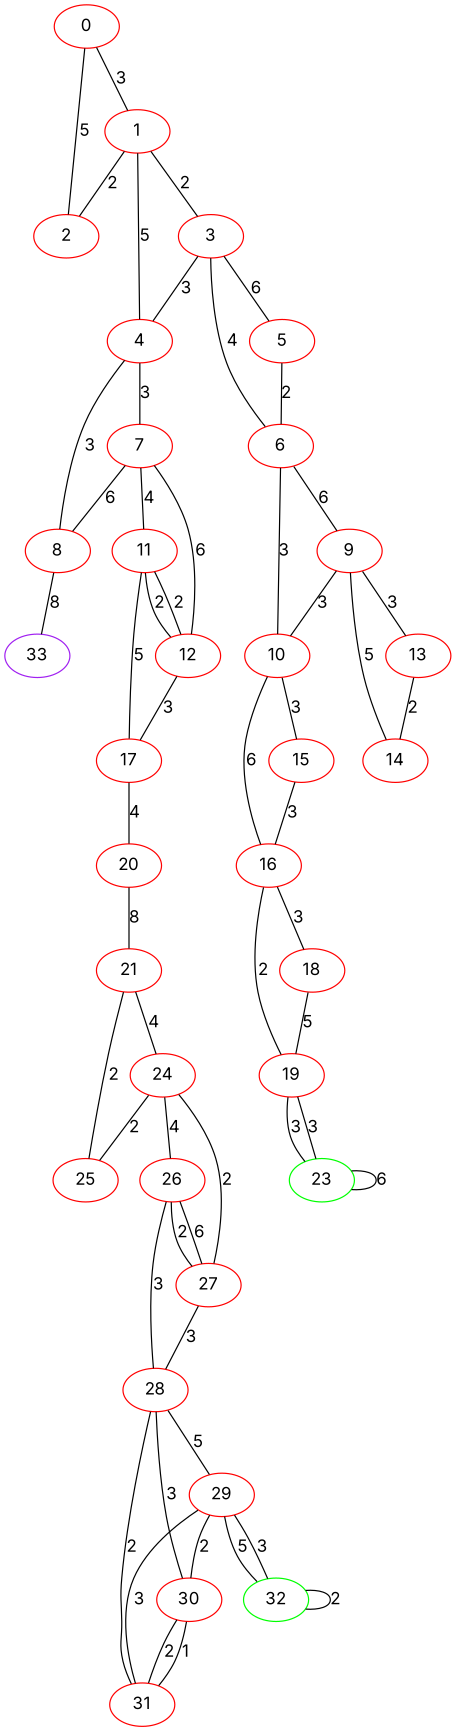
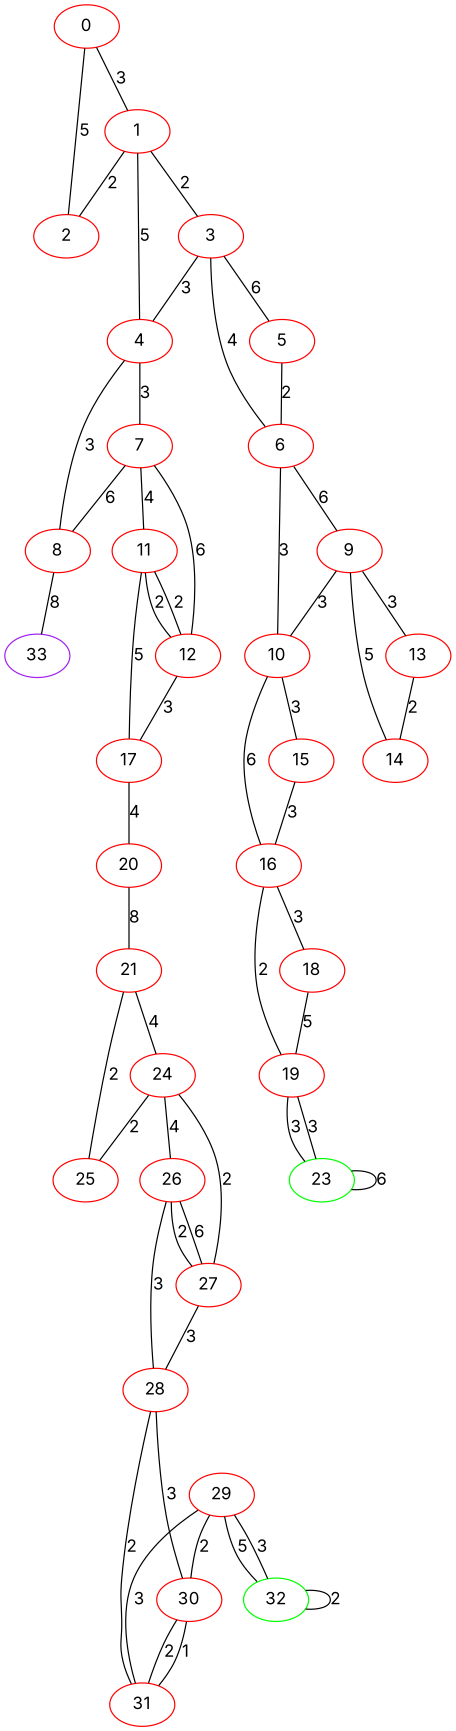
edge "28" -- "29": removed, label "5"
